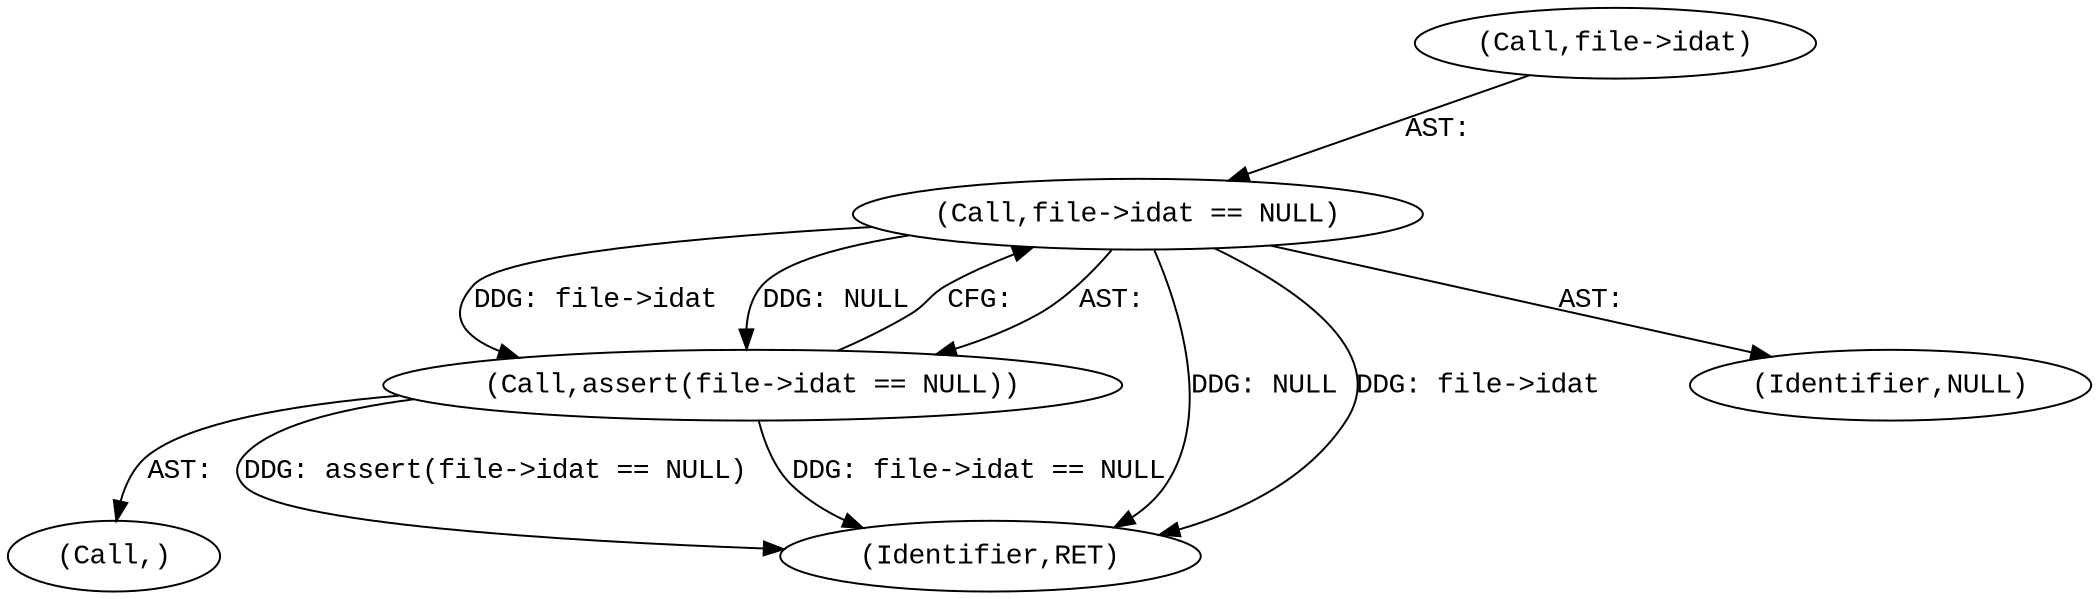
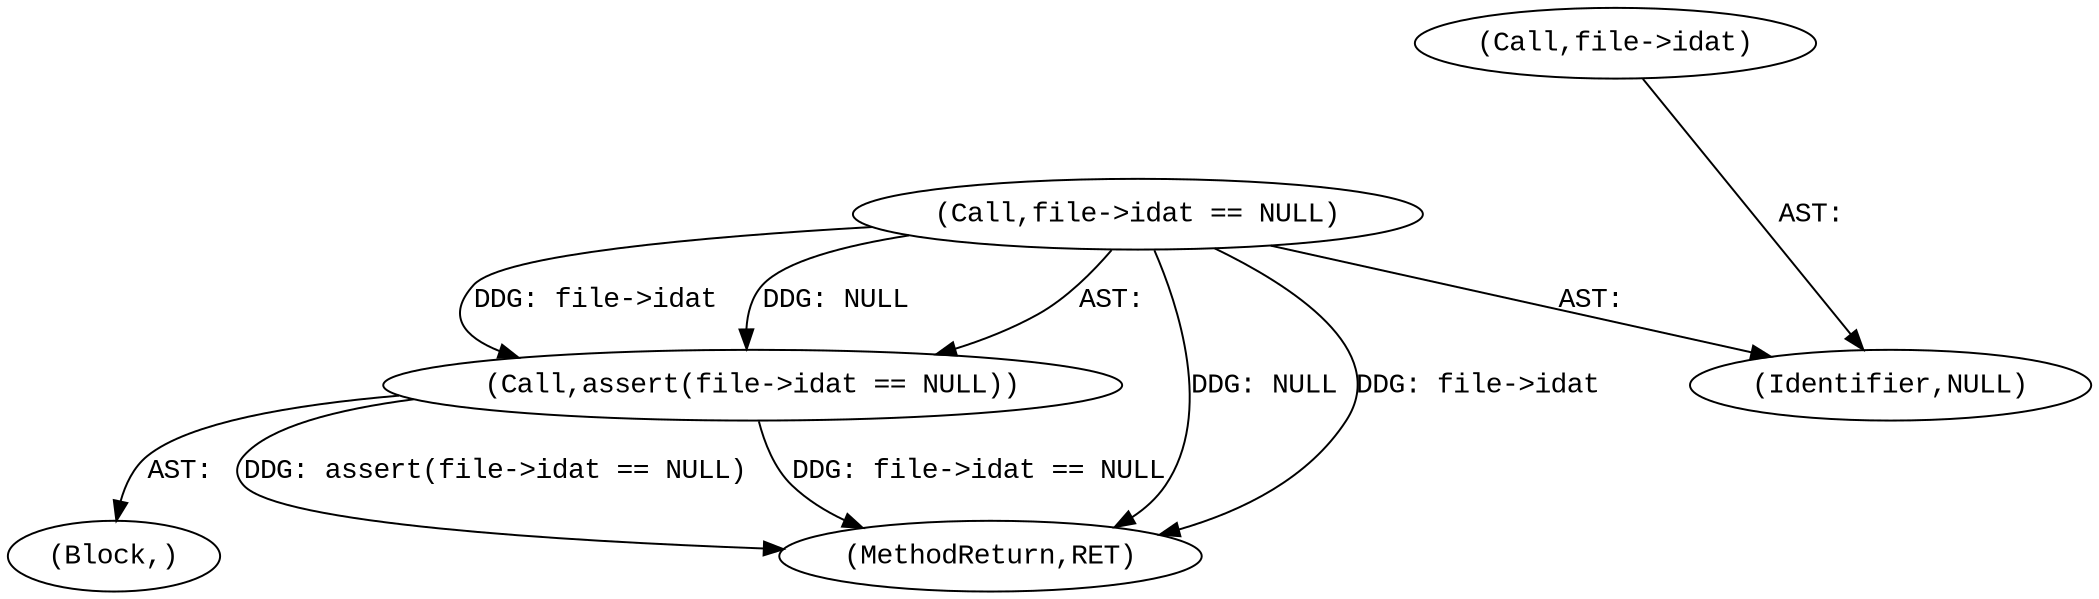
edge "(Call,file->idat)" -> "(Call,file->idat == NULL)": now "(Call,file->idat)" -> "(Identifier,NULL)"
edge "(Call,assert(file->idat == NULL))" -> "(Call,file->idat == NULL)": removed, label "CFG:"
node "(Call,)": label "(Call,)" -> "(Block,)"
node "(Identifier,RET)": label "(Identifier,RET)" -> "(MethodReturn,RET)"
